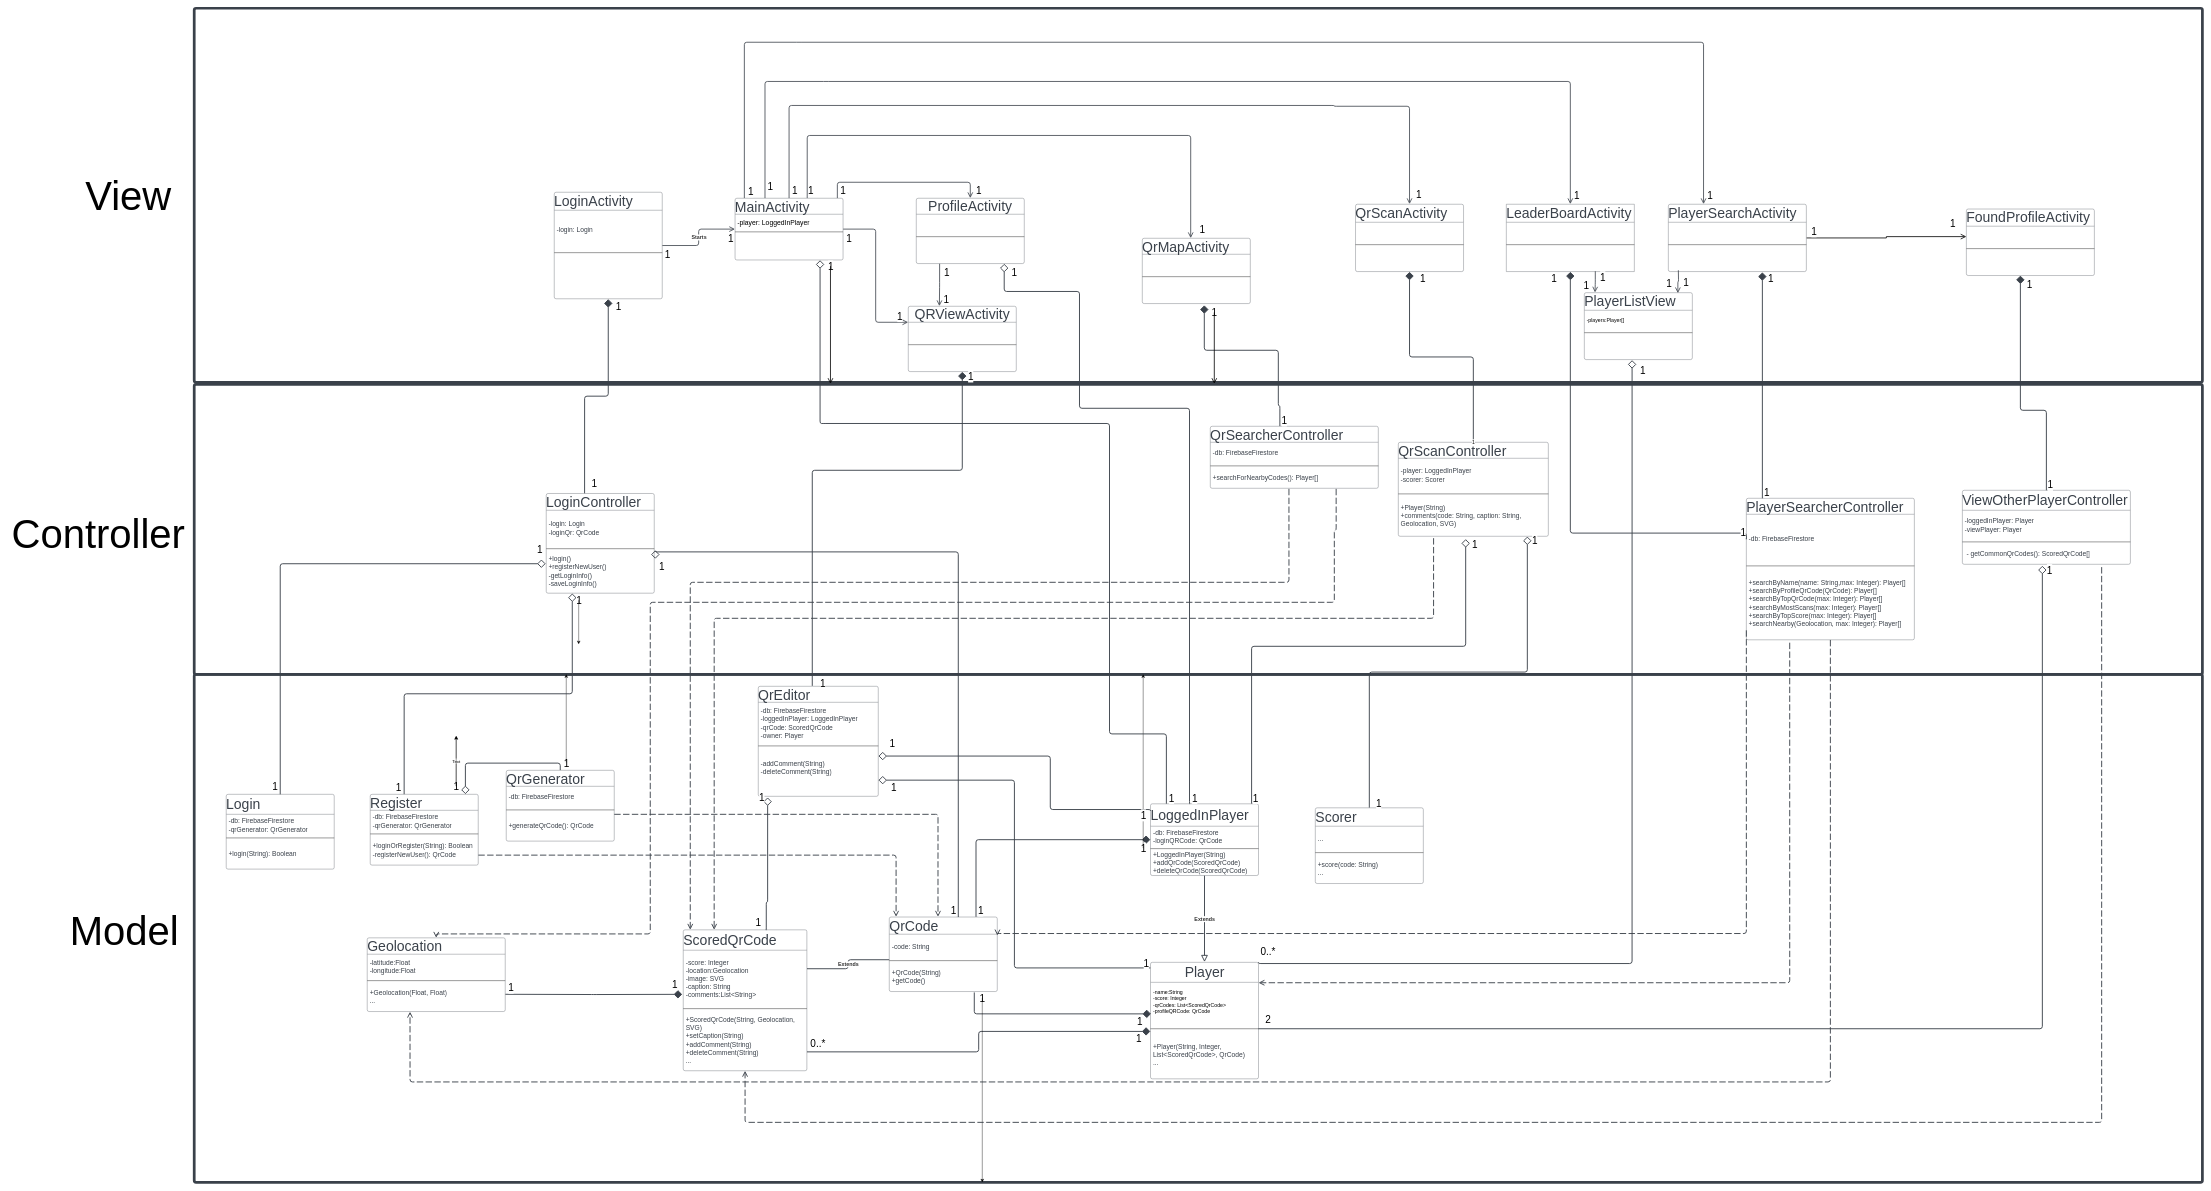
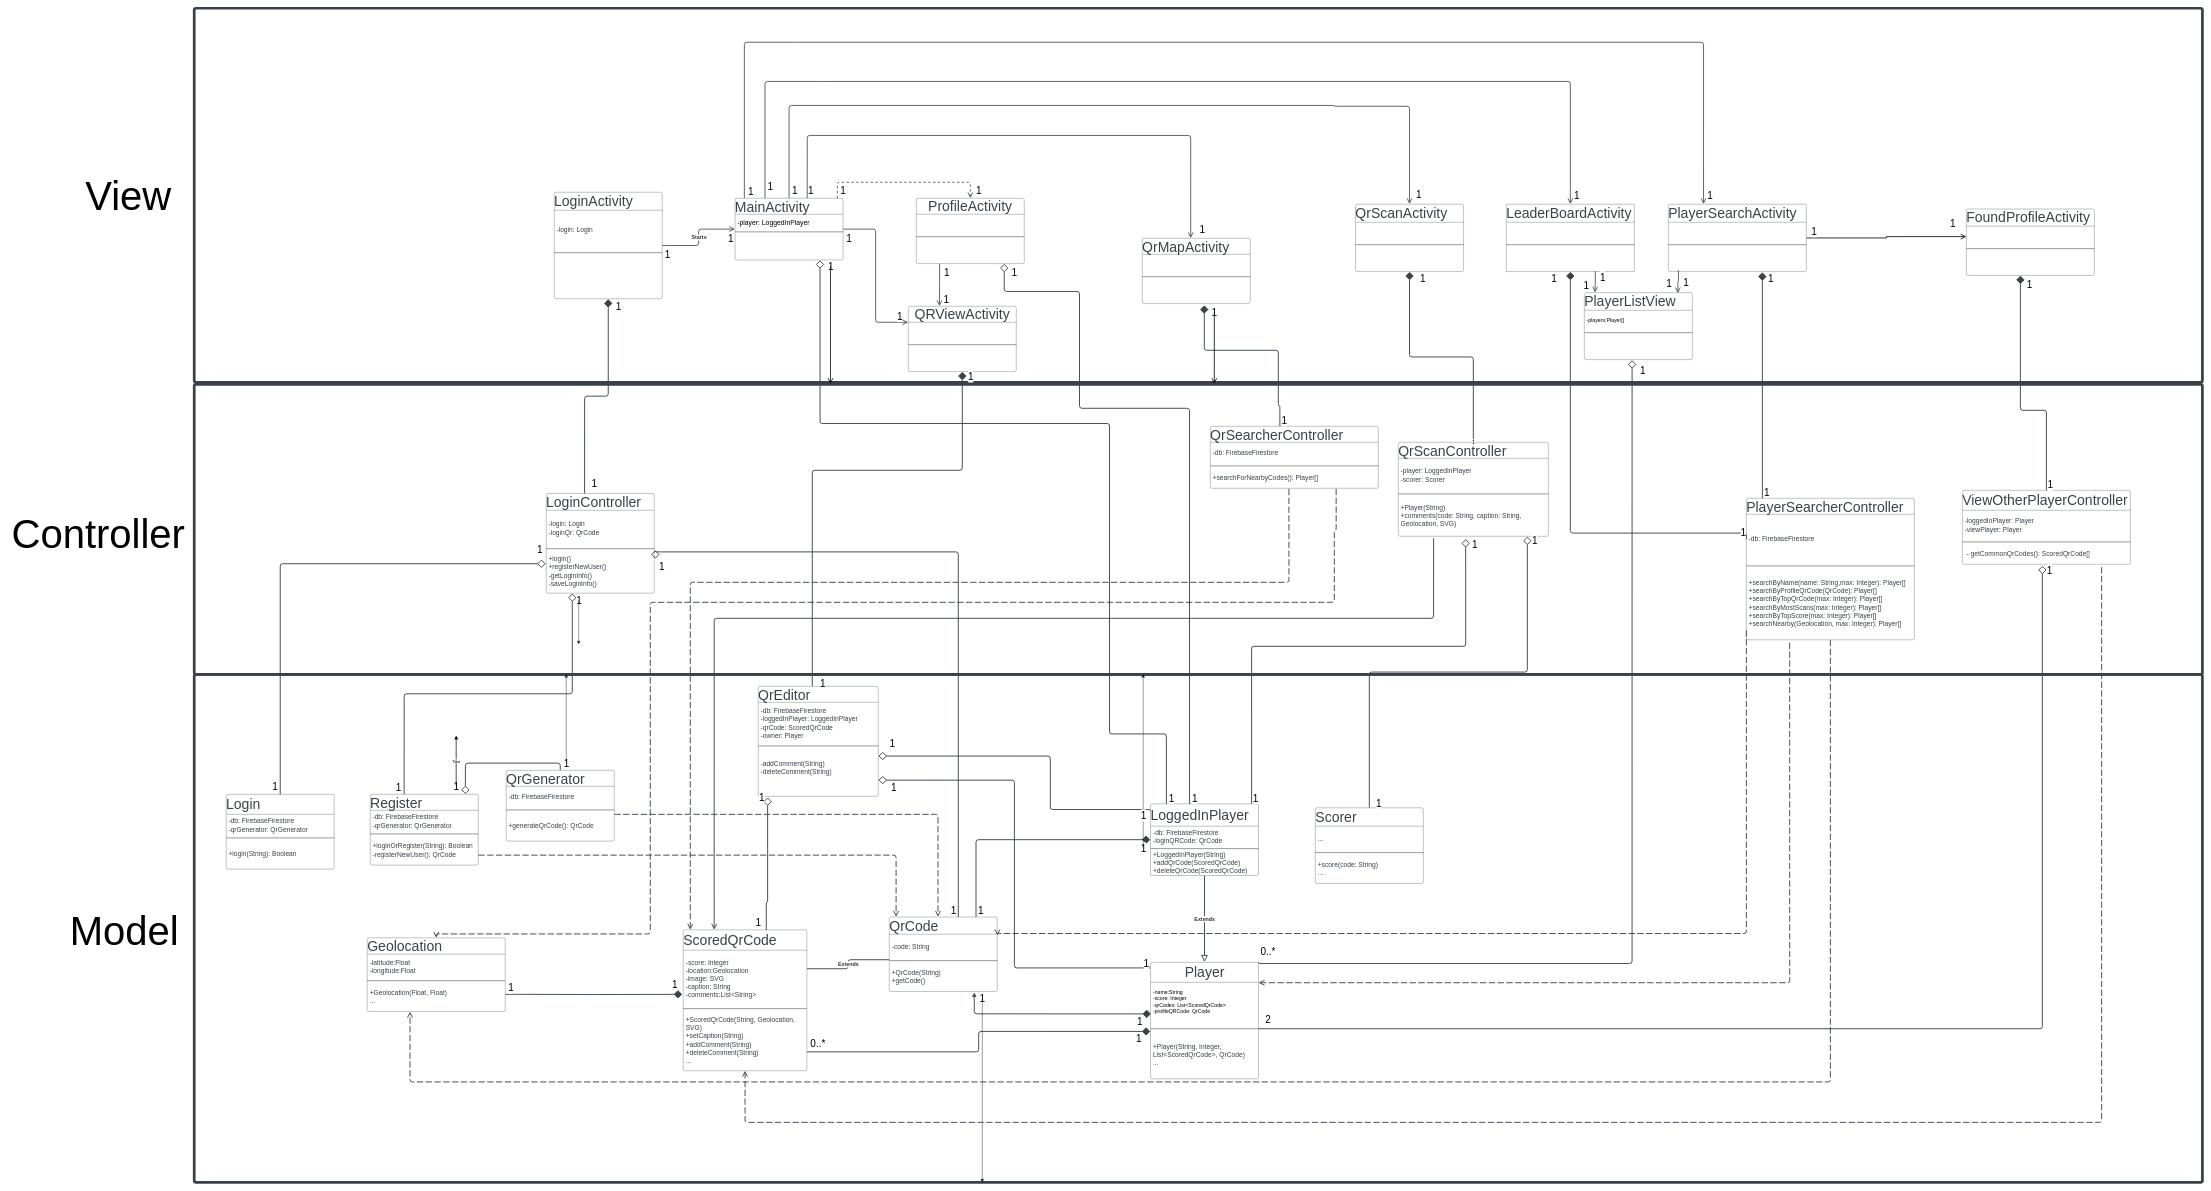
edge "MainActivity" -> "ProfileActivity": style solid -> dashed
edge "+Player(String) +comments(code: String, caption: String, Geolocation, SVG)" -> "ScoredQrCode": style dashed -> solid
edge "+QrCode(String) +getCode()" -> "-name:String -score: Integer -qrCodes: List<ScoredQrCode> -profileQRCode: QrCode": arrowhead none -> classic
